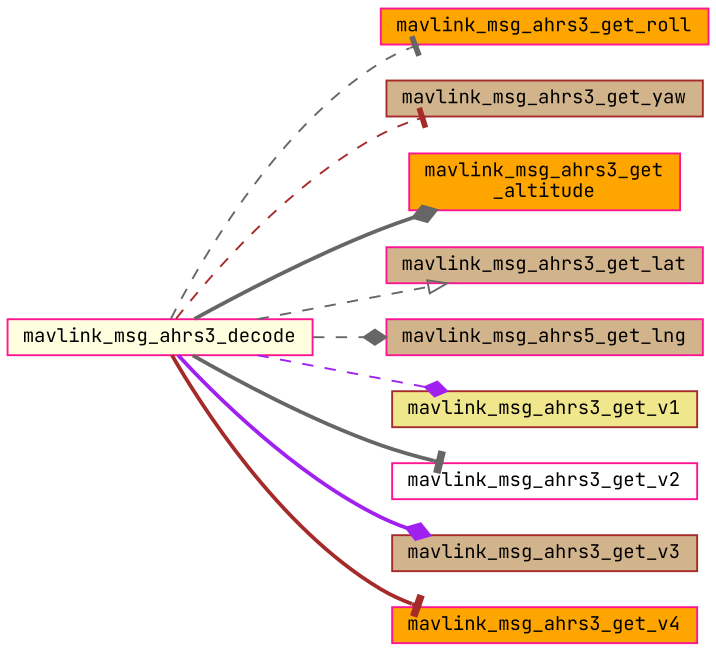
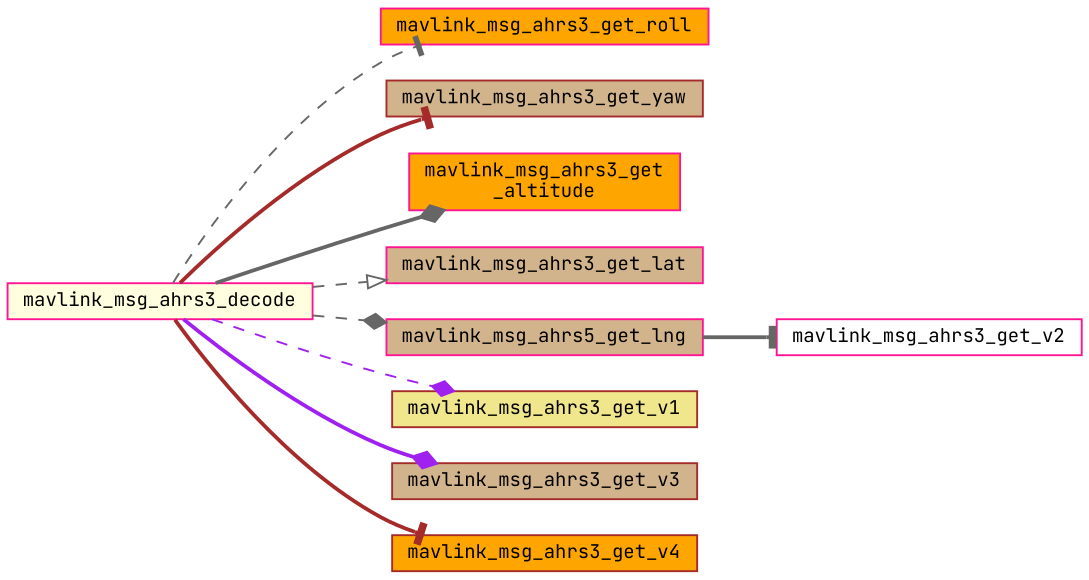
edge "mavlink_msg_ahrs3_decode" -> "mavlink_msg_ahrs3_get_yaw": style dashed -> bold
edge "mavlink_msg_ahrs3_decode" -> "mavlink_msg_ahrs3_get_v2": now "mavlink_msg_ahrs5_get_lng" -> "mavlink_msg_ahrs3_get_v2"
node "mavlink_msg_ahrs3_get_v4": color deeppink -> brown
